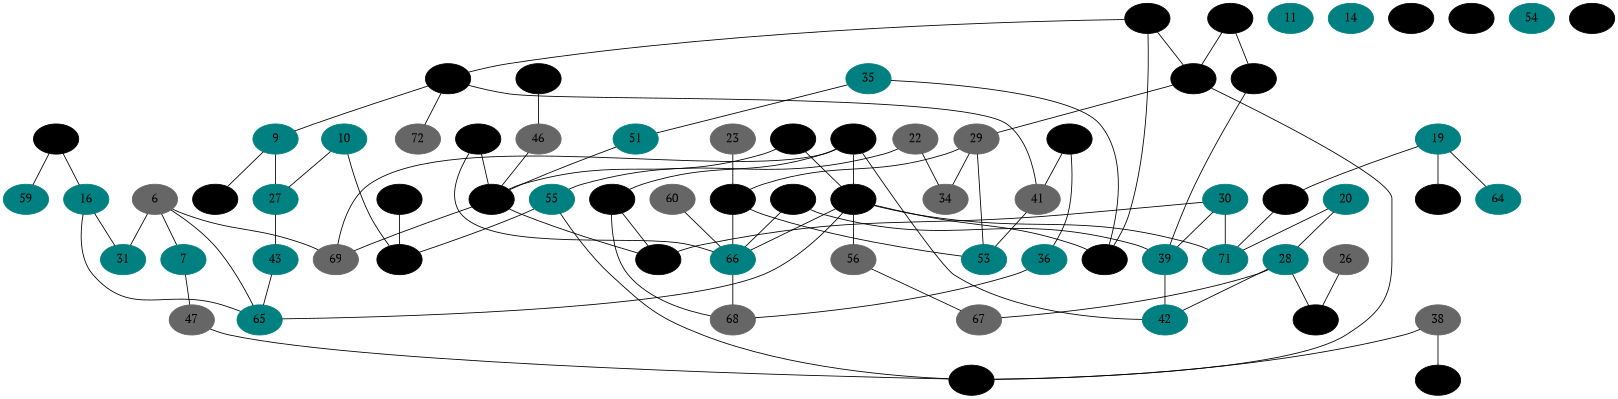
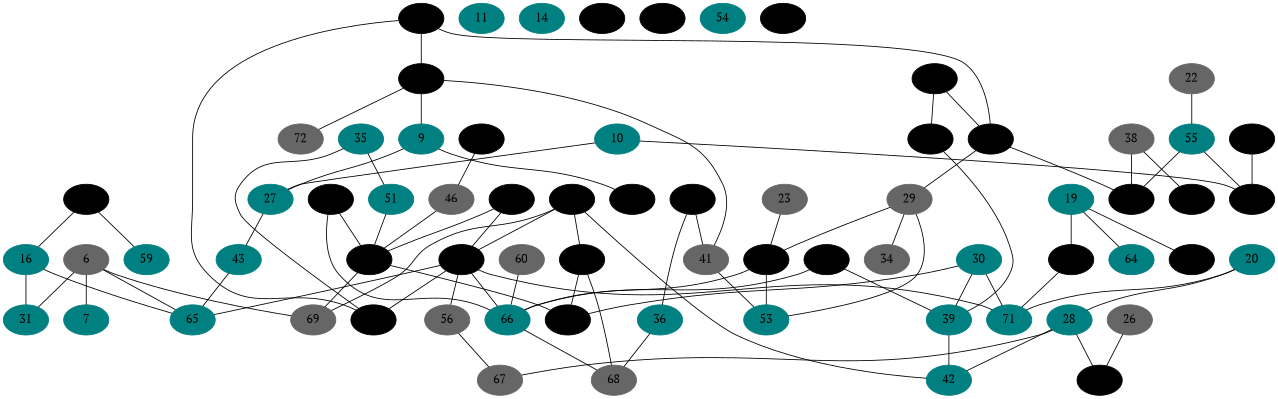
edge "22" -- "34": removed
node "47": removed
